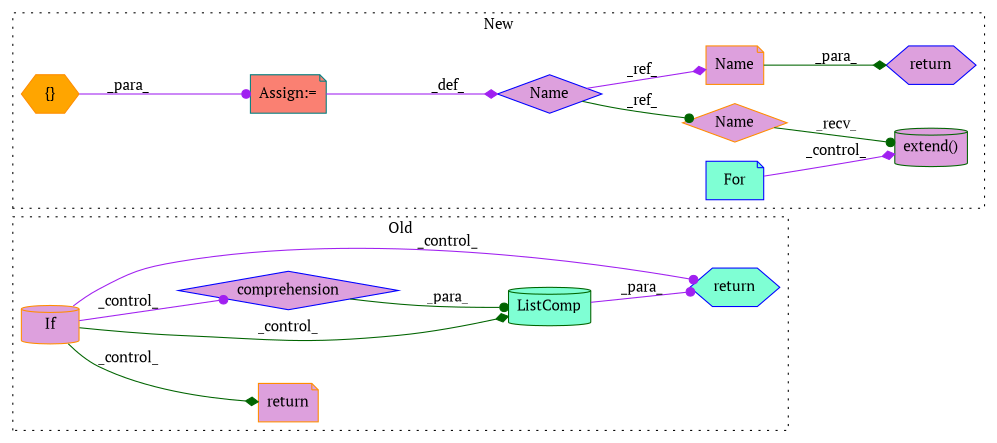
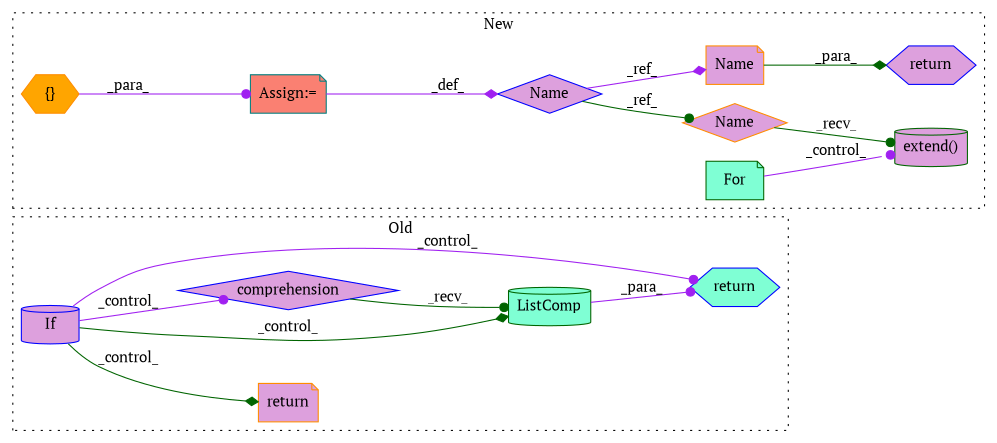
edge "For" -> "extend()": arrowhead diamond -> dot
node "For": color blue -> darkgreen
edge "comprehension" -> "ListComp": label "_para_" -> "_recv_"
node "If": color darkorange -> blue
